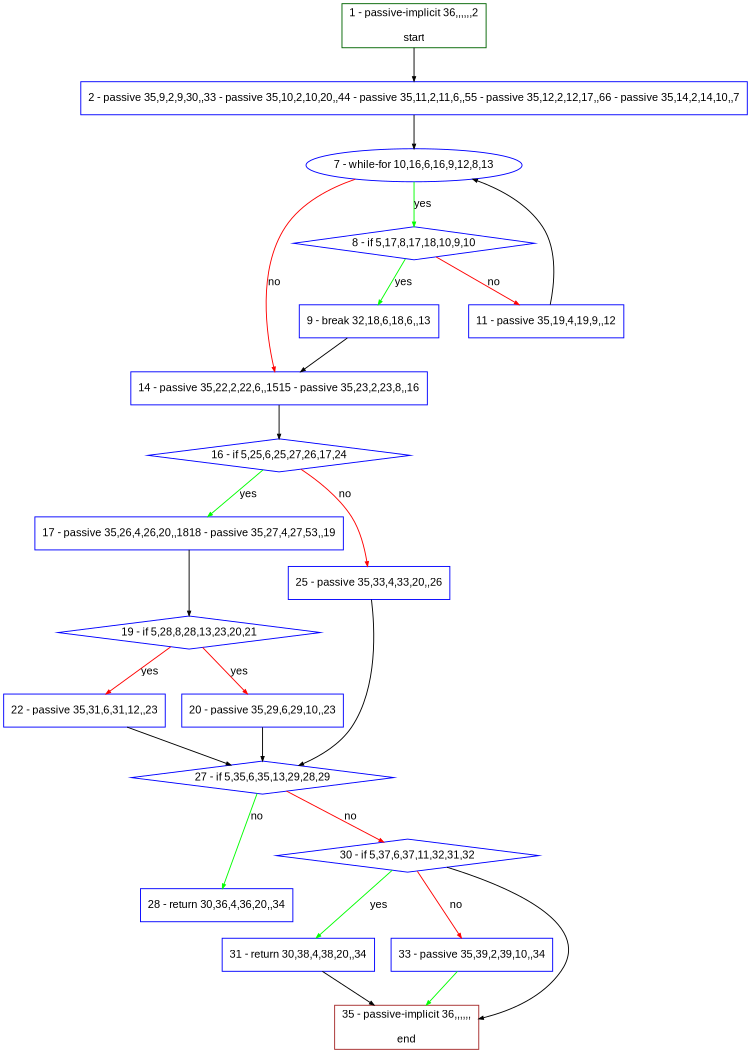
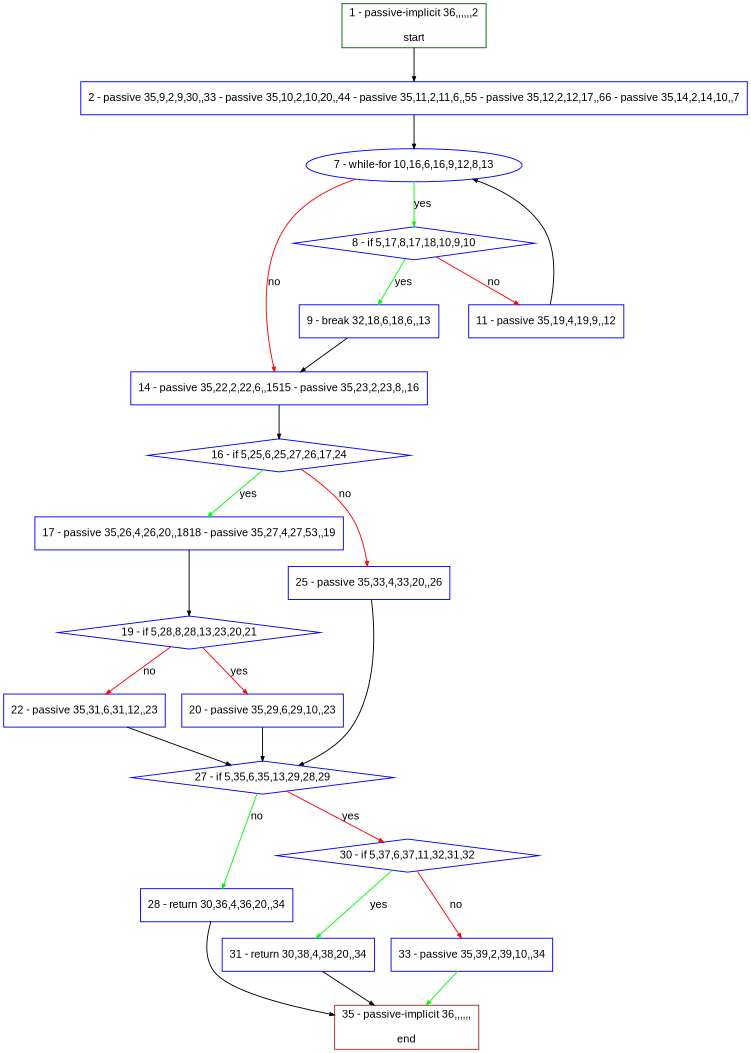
edge "19 - if 5,28,8,28,13,23,20,21" -> "22 - passive 35,31,6,31,12,,23": label "yes" -> "no"
edge "27 - if 5,35,6,35,13,29,28,29" -> "30 - if 5,37,6,37,11,32,31,32": label "no" -> "yes"
edge "30 - if 5,37,6,37,11,32,31,32" -> "35 - passive-implicit 36,,,,,, end": now "28 - return 30,36,4,36,20,,34" -> "35 - passive-implicit 36,,,,,, end"
